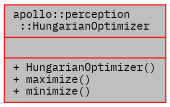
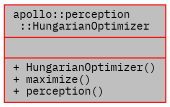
node "apollo::perception": text "+ minimize()" -> "+ perception()"
